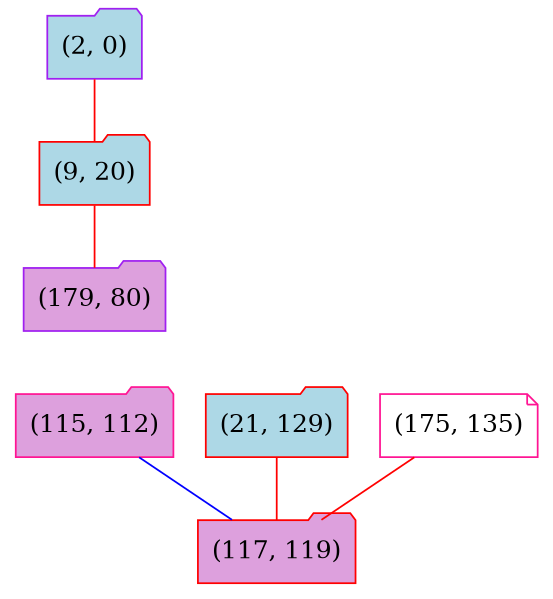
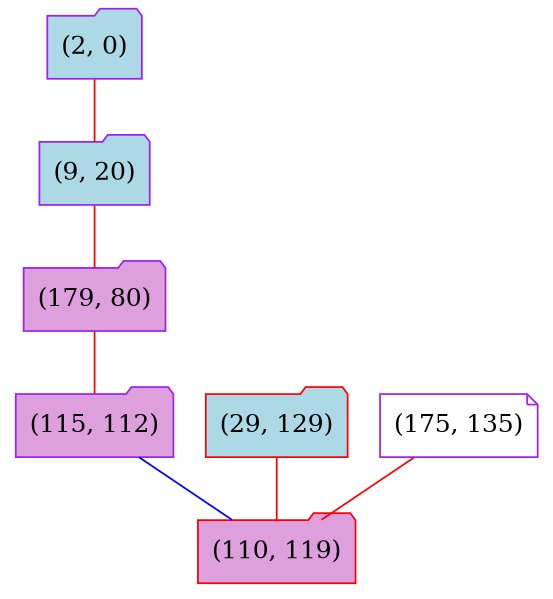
node "(9, 20)": color red -> purple
edge "(179, 80)" -- "(115, 112)": added
node "(115, 112)": color deeppink -> purple
node "(21, 129)": label "(21, 129)" -> "(29, 129)"
node "(175, 135)": color deeppink -> purple
node "(117, 119)": label "(117, 119)" -> "(110, 119)"
